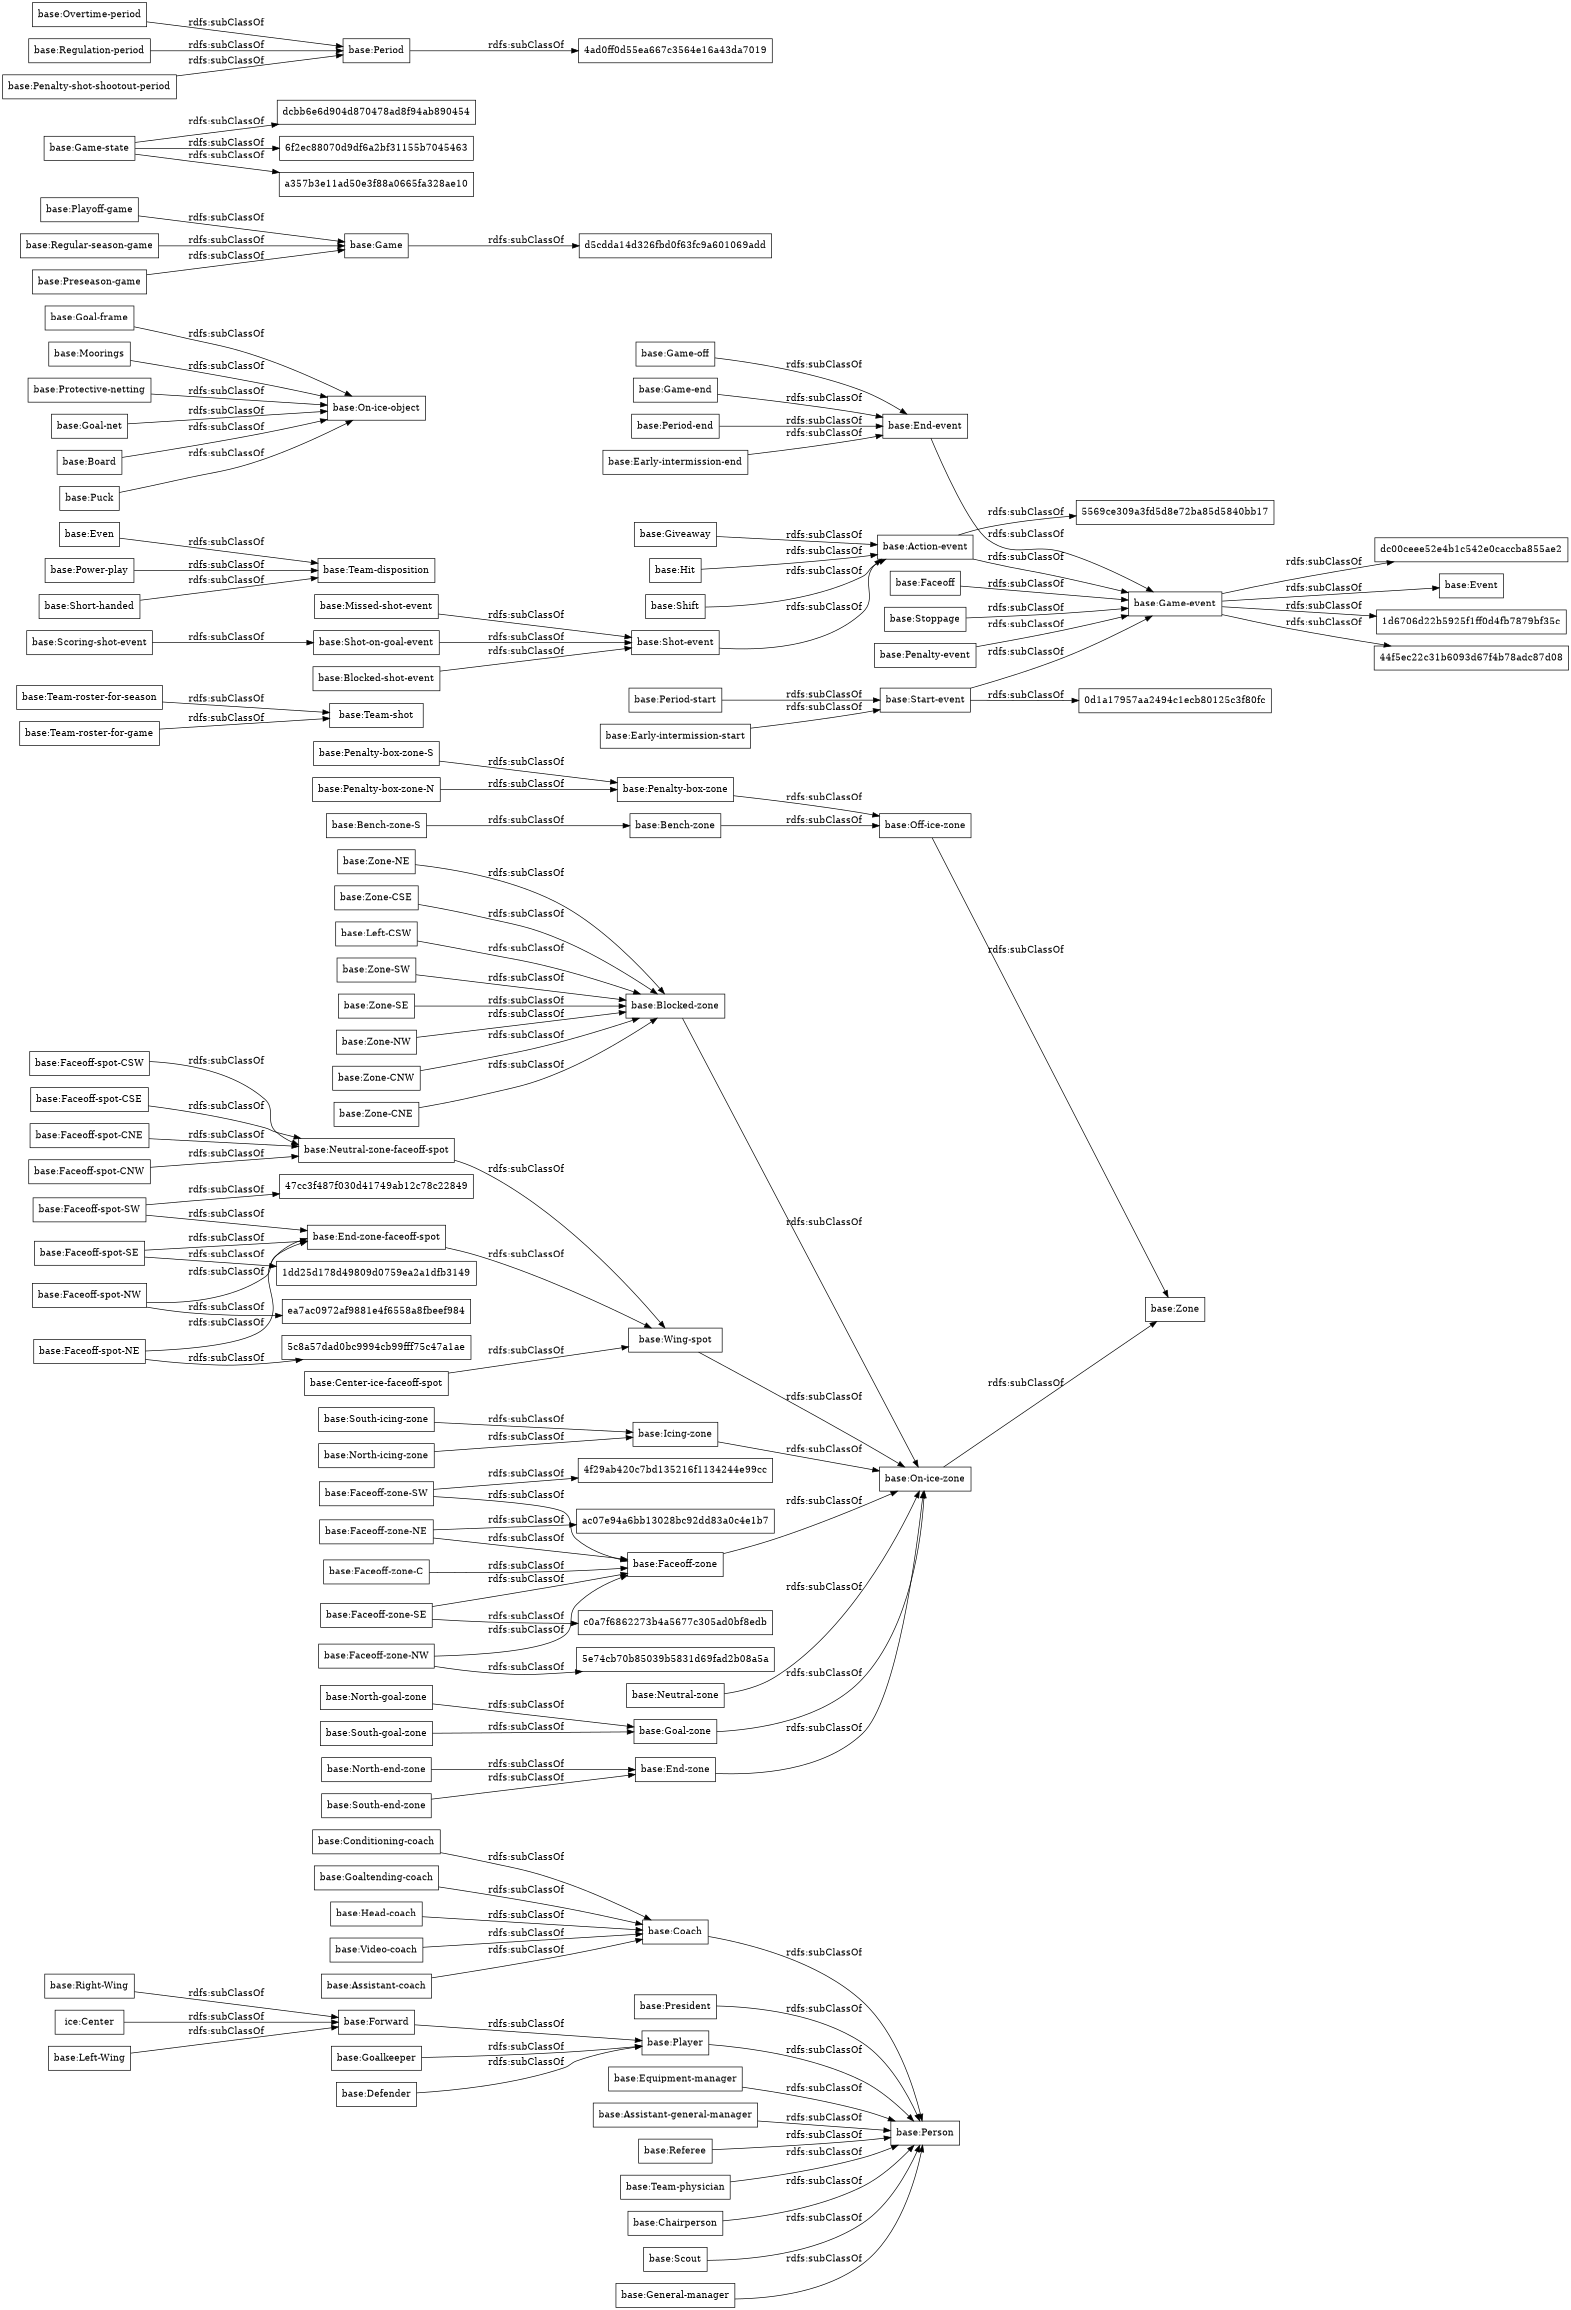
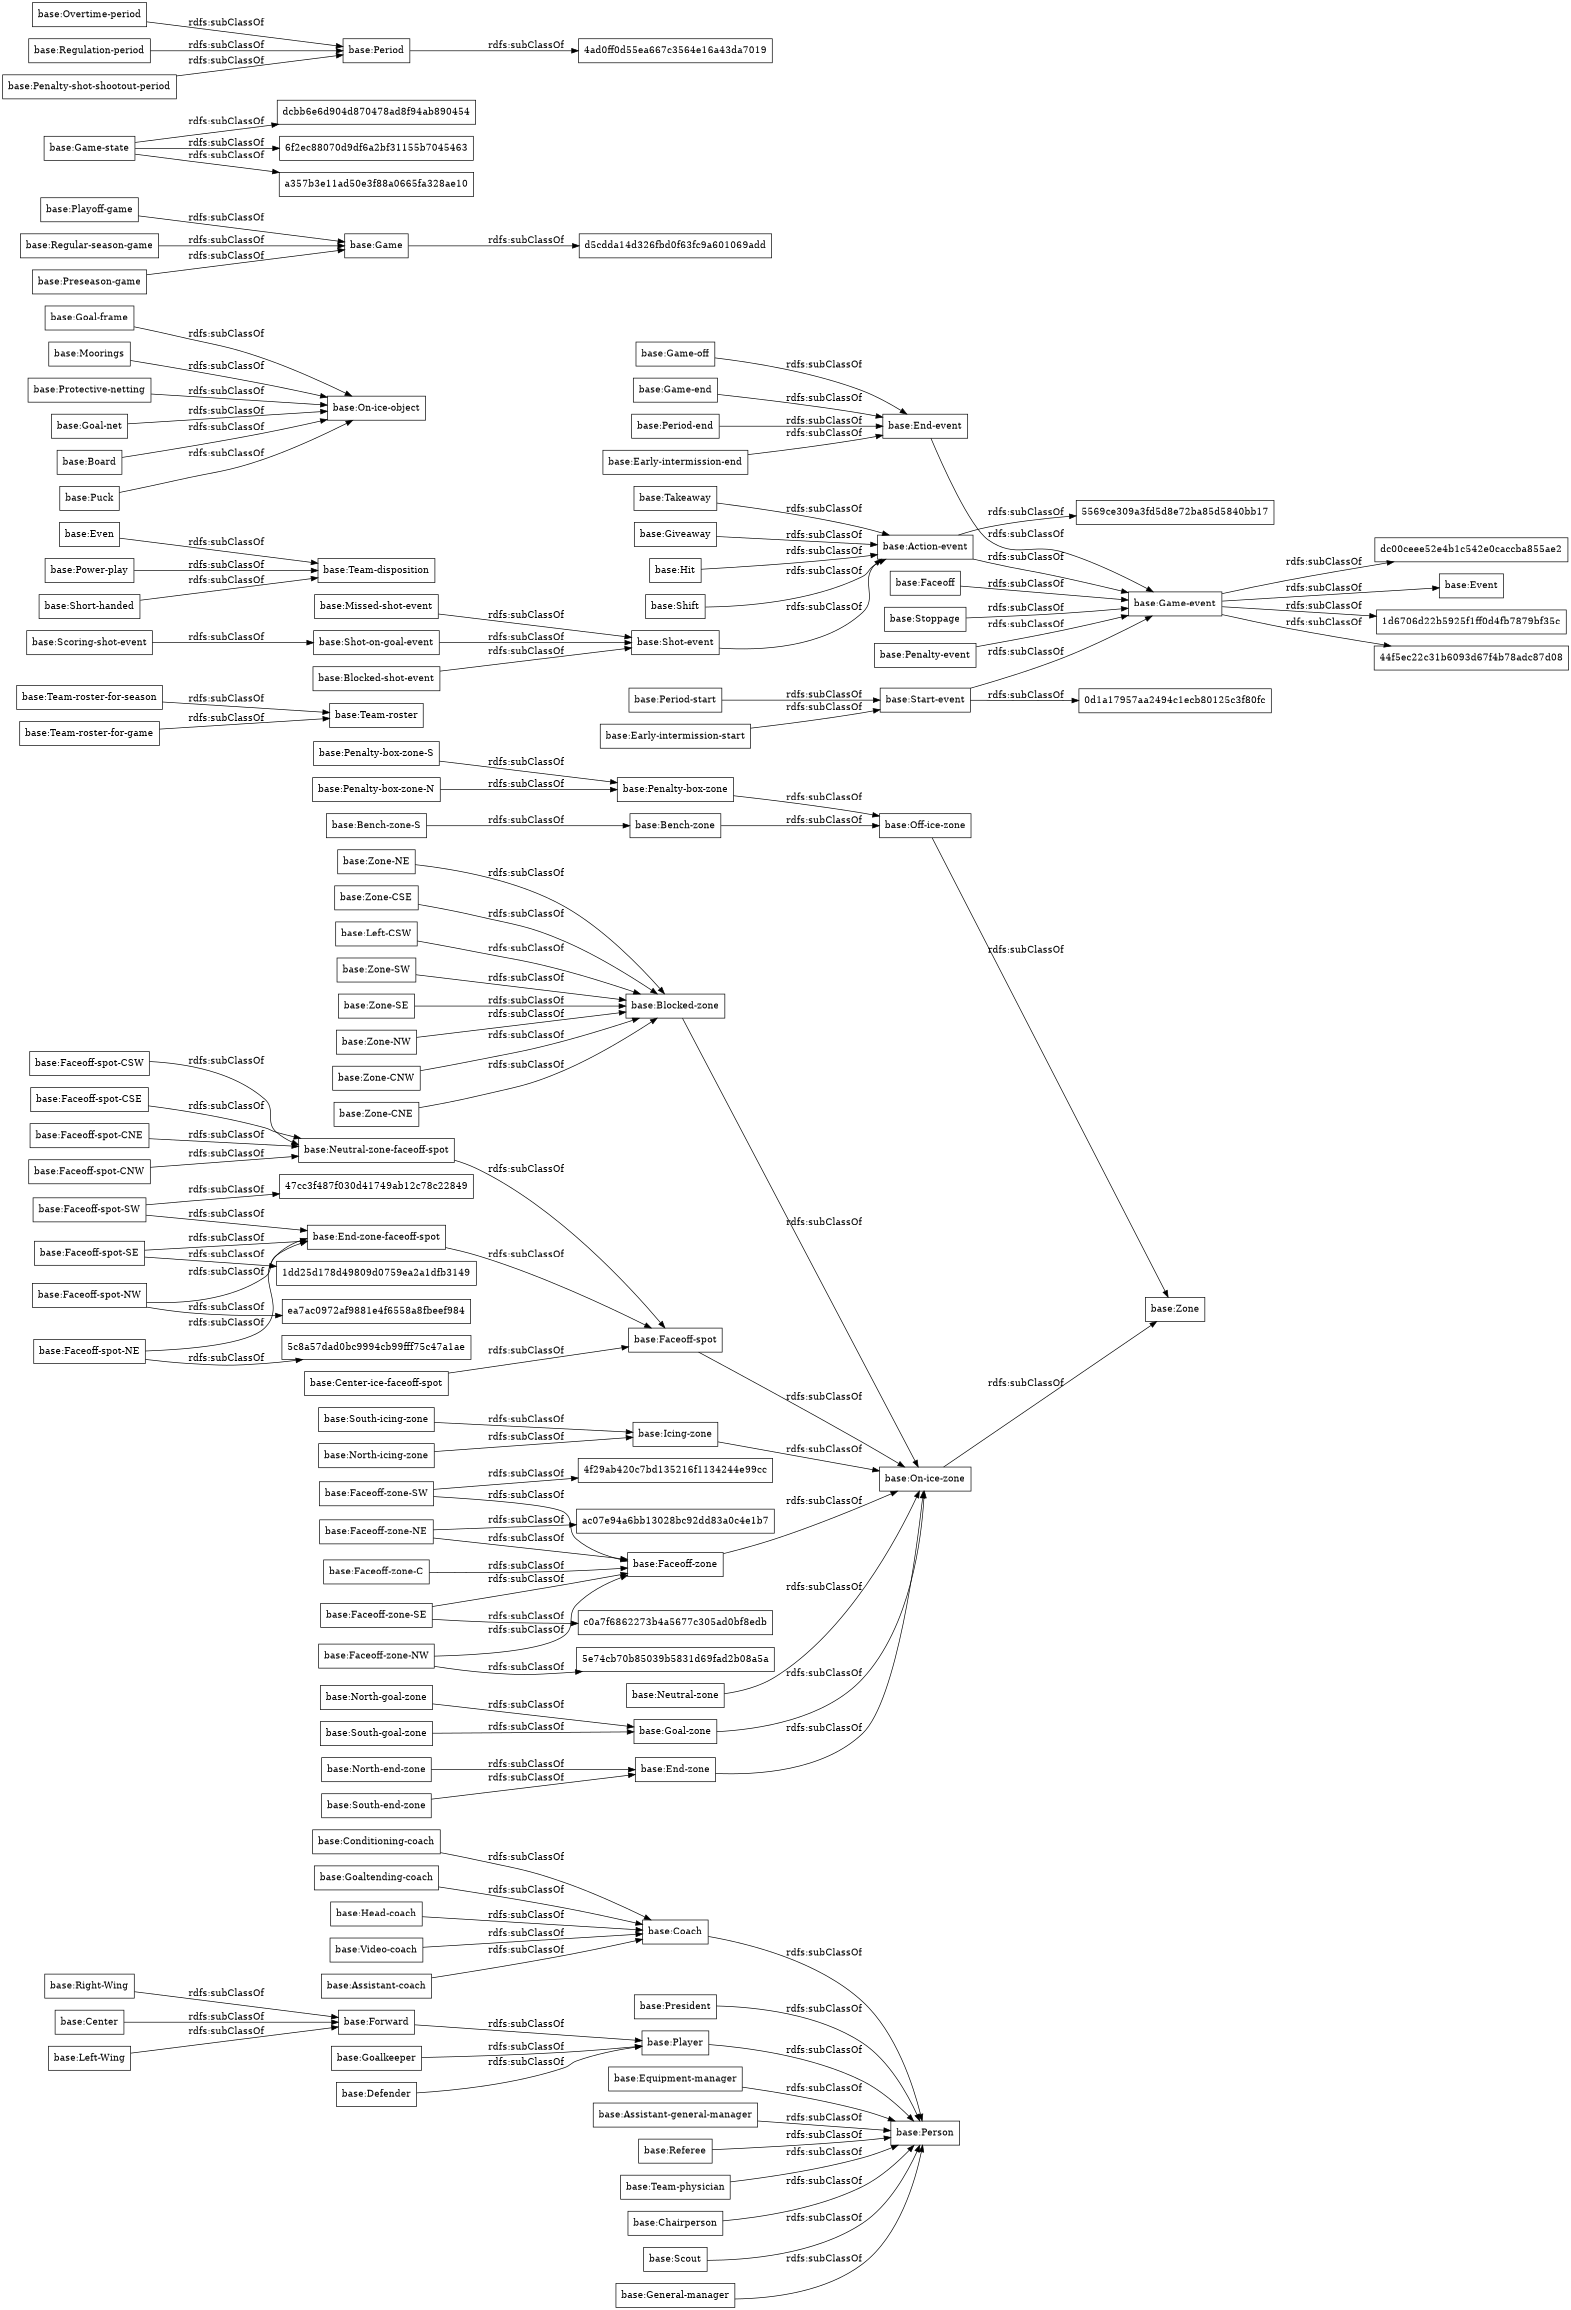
node "base:Takeaway": added
node "base:Team-shot": label "base:Team-shot" -> "base:Team-roster"
node "base:Wing-spot": label "base:Wing-spot" -> "base:Faceoff-spot"
node "ice:Center": label "ice:Center" -> "base:Center"
